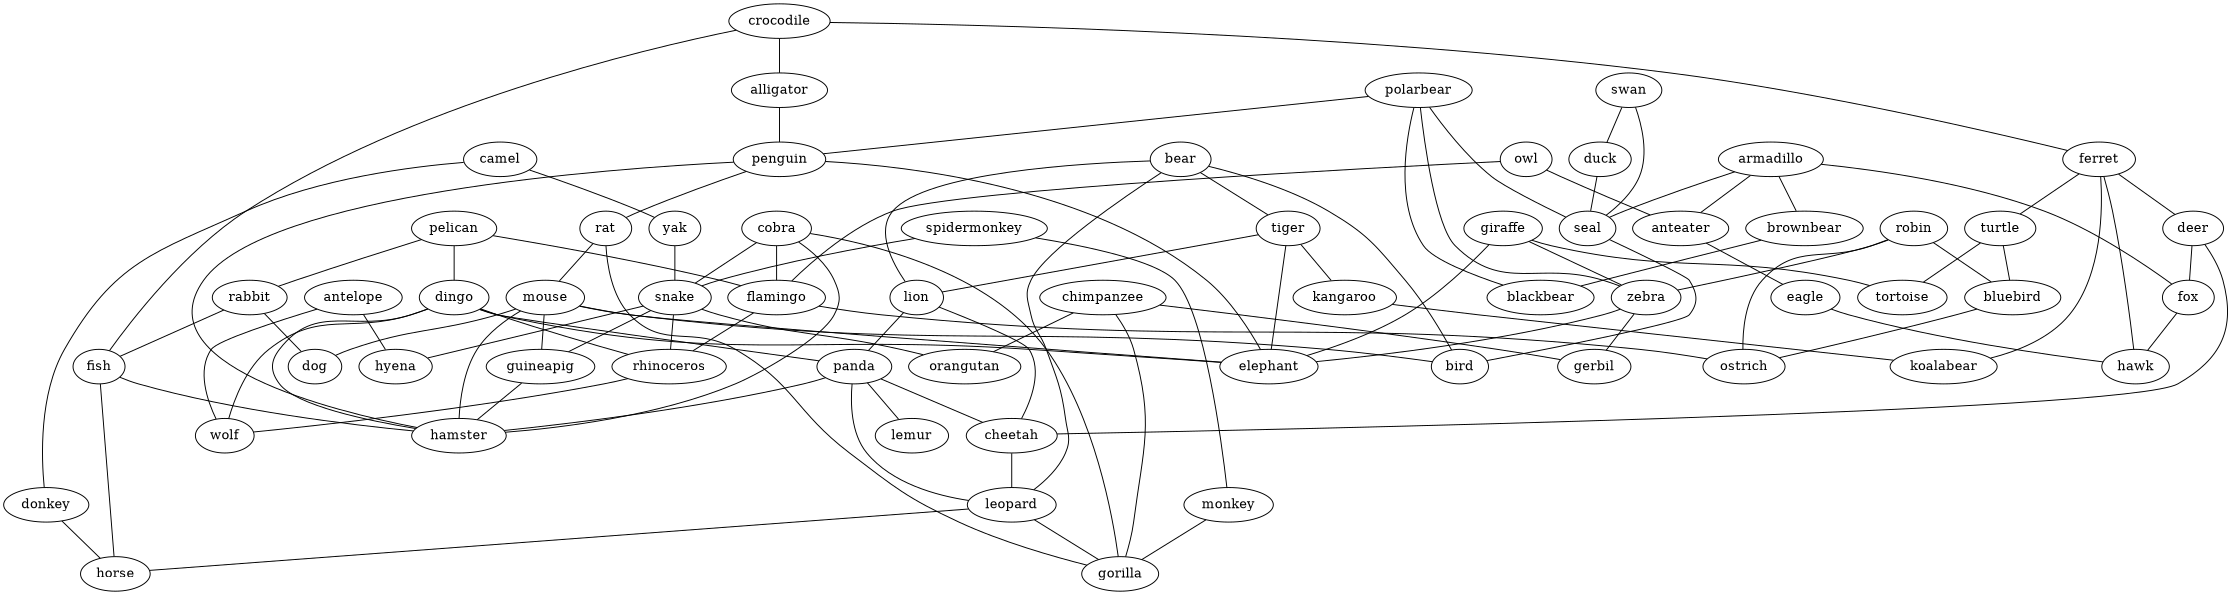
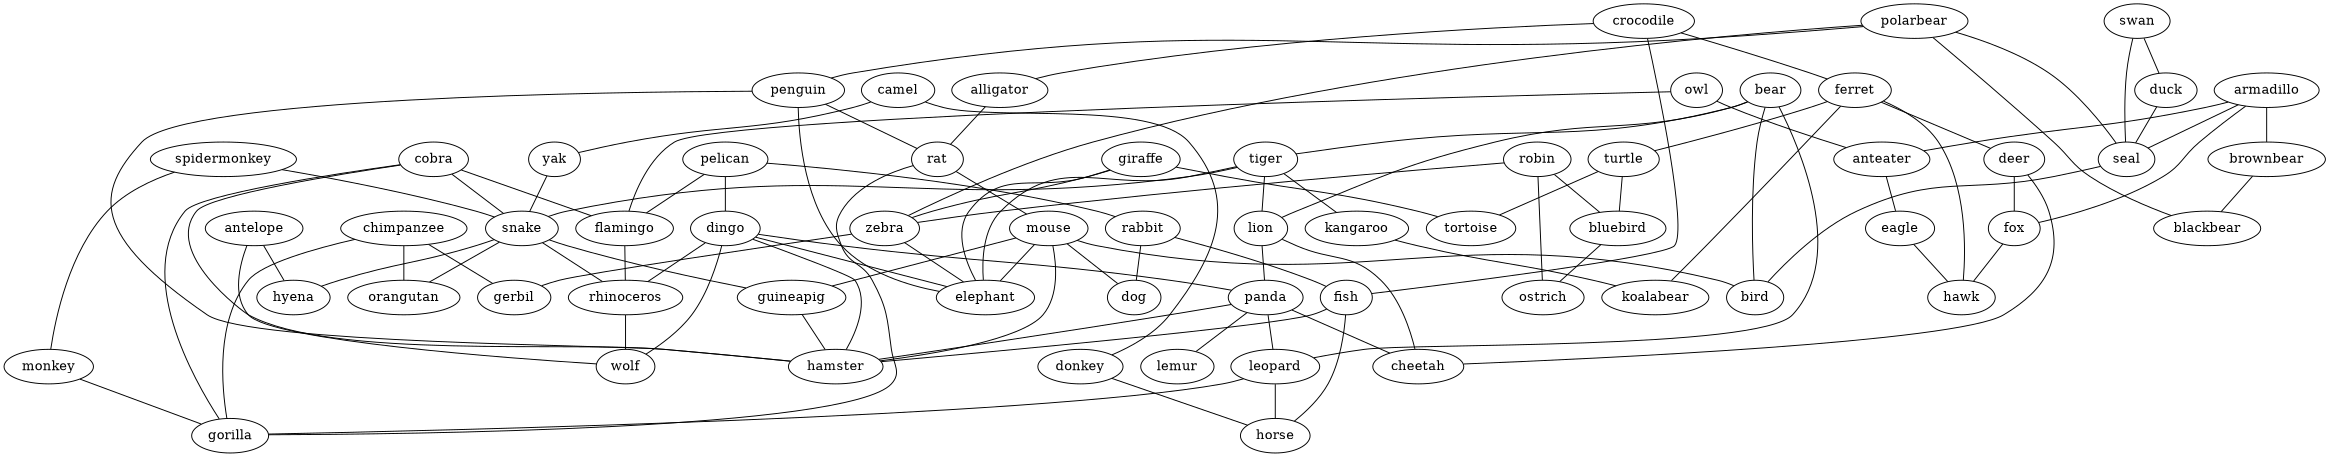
edge "alligator" -- "penguin": now "alligator" -- "rat"
edge "tiger" -- "snake": added
edge "flamingo" -- "ostrich": removed
edge "cheetah" -- "leopard": removed
